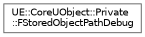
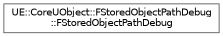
node "UE::CoreUObject::Private ::FStoredObjectPathDebug": label "UE::CoreUObject::Private ::FStoredObjectPathDebug" -> "UE::CoreUObject::FStoredObjectPathDebug ::FStoredObjectPathDebug"
